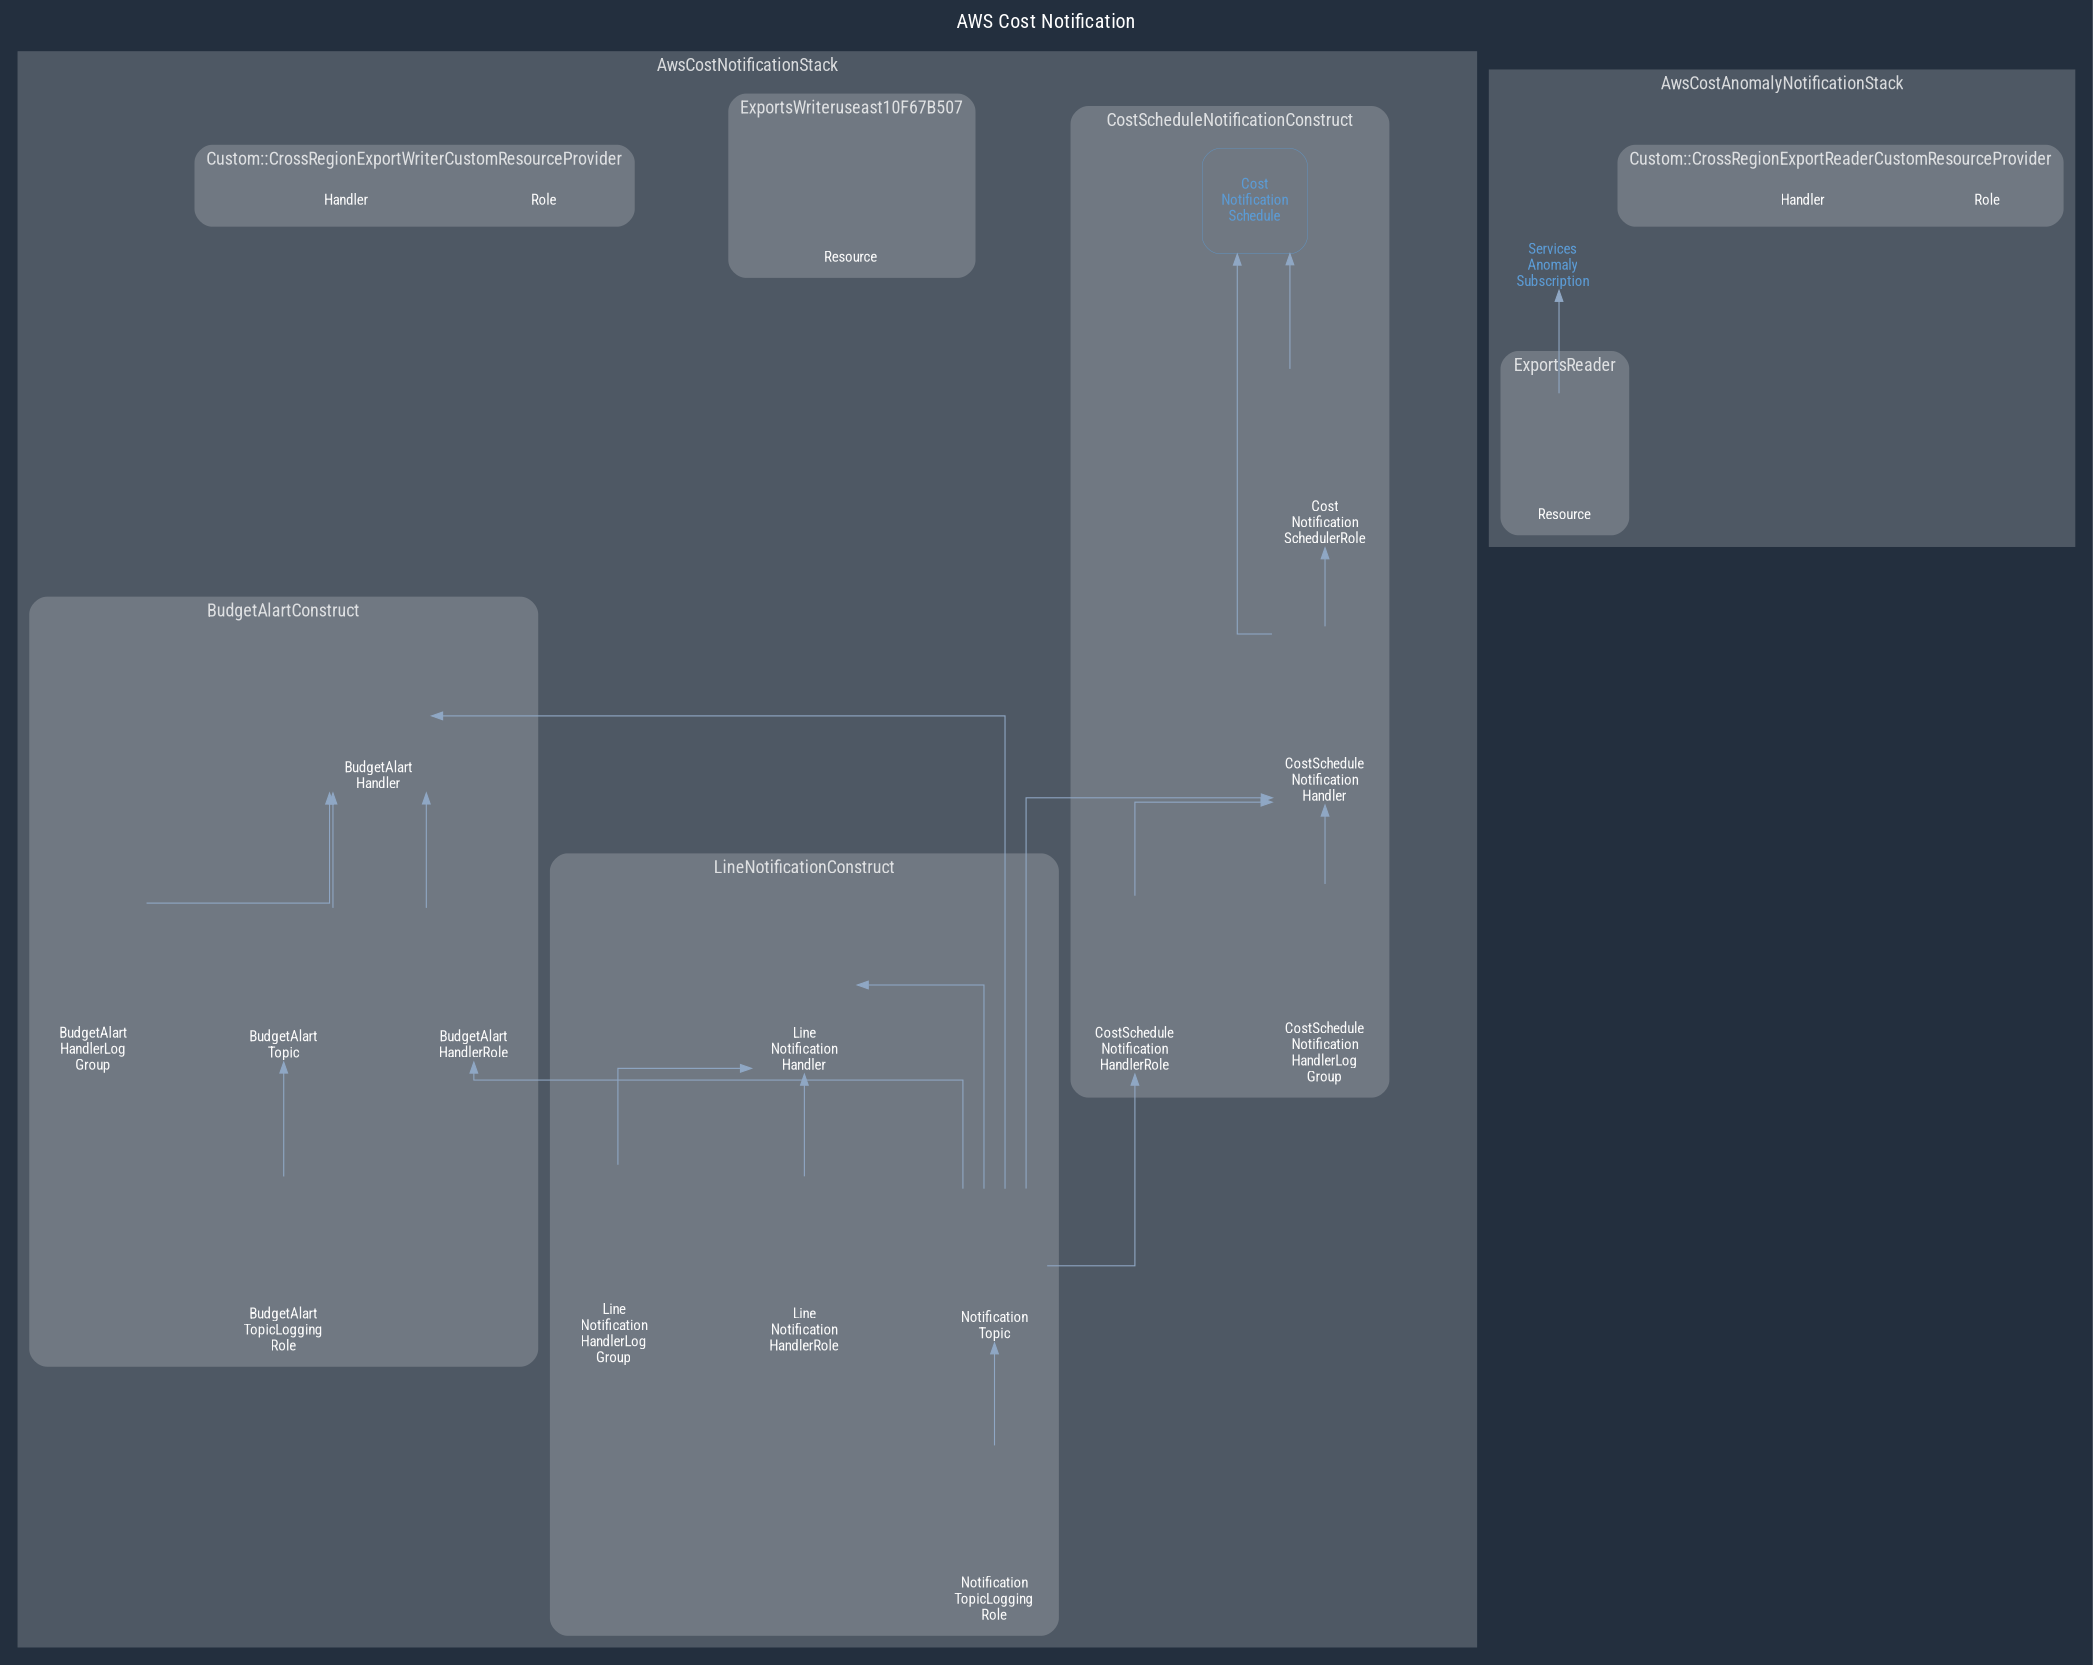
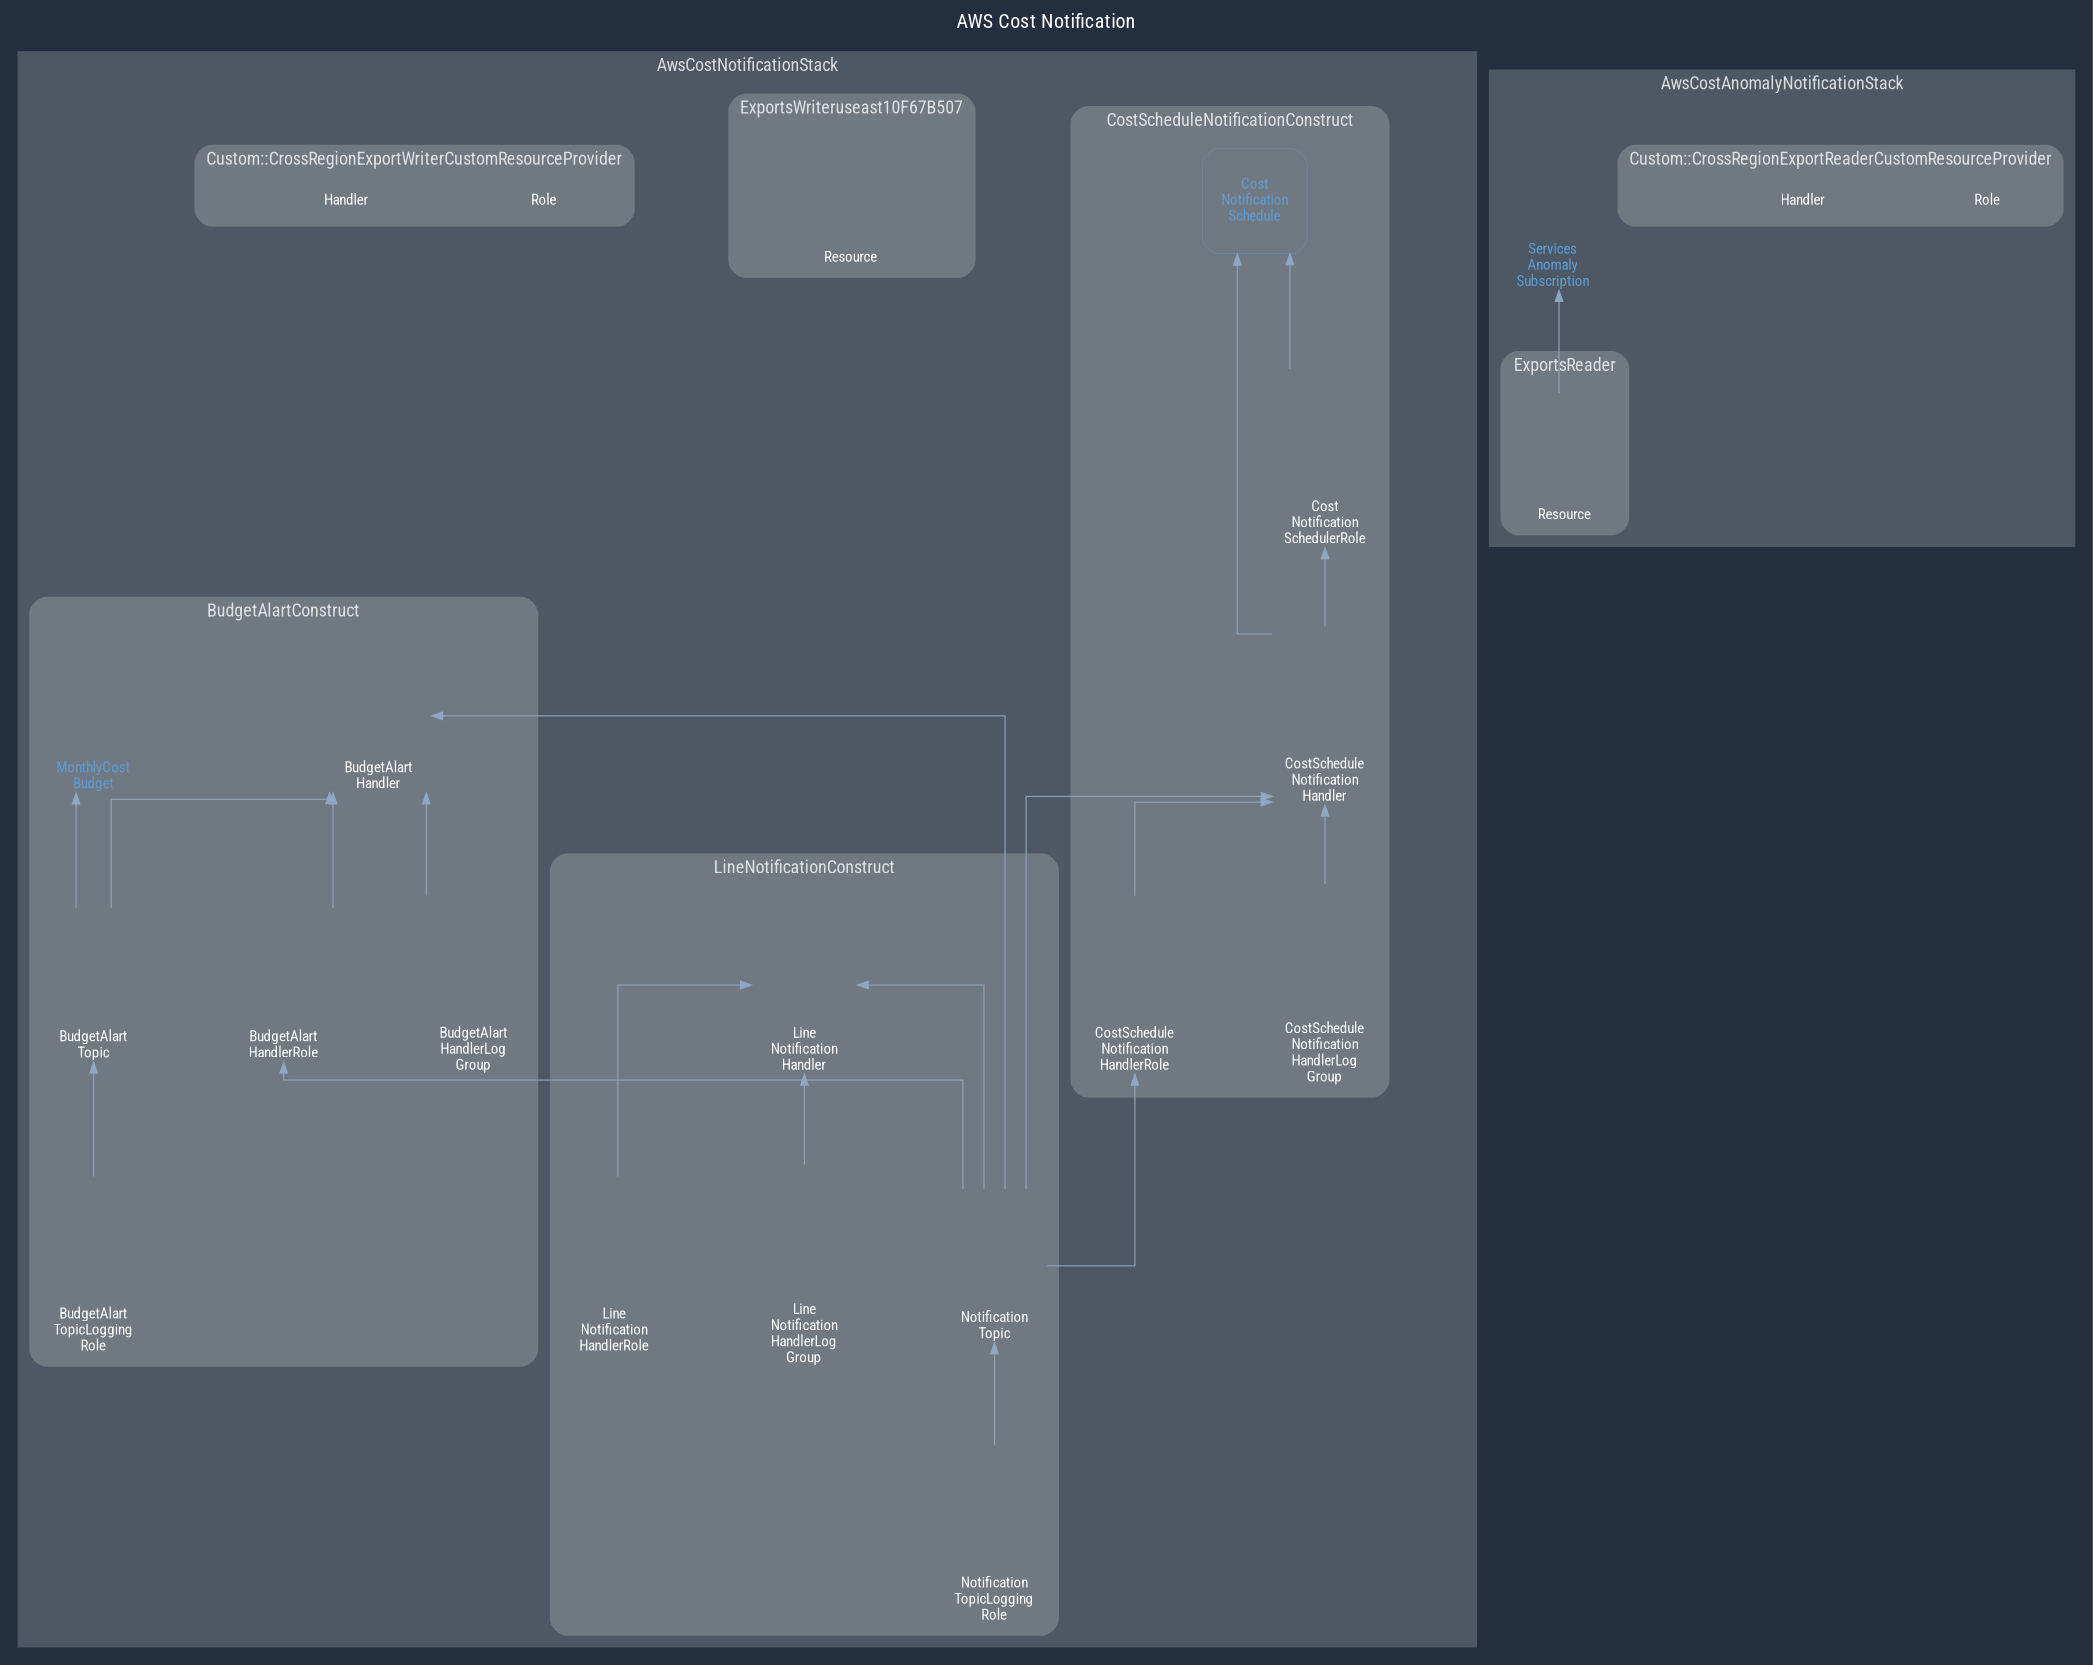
node "MonthlyCost Budget": added
